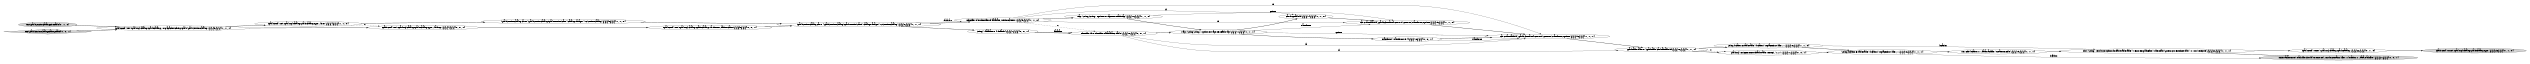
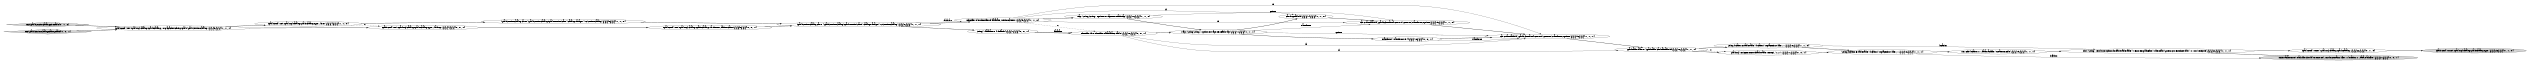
node "testSparkSessionCatalogHiveTable['0', '1', '0']": shape ellipse -> diamond
